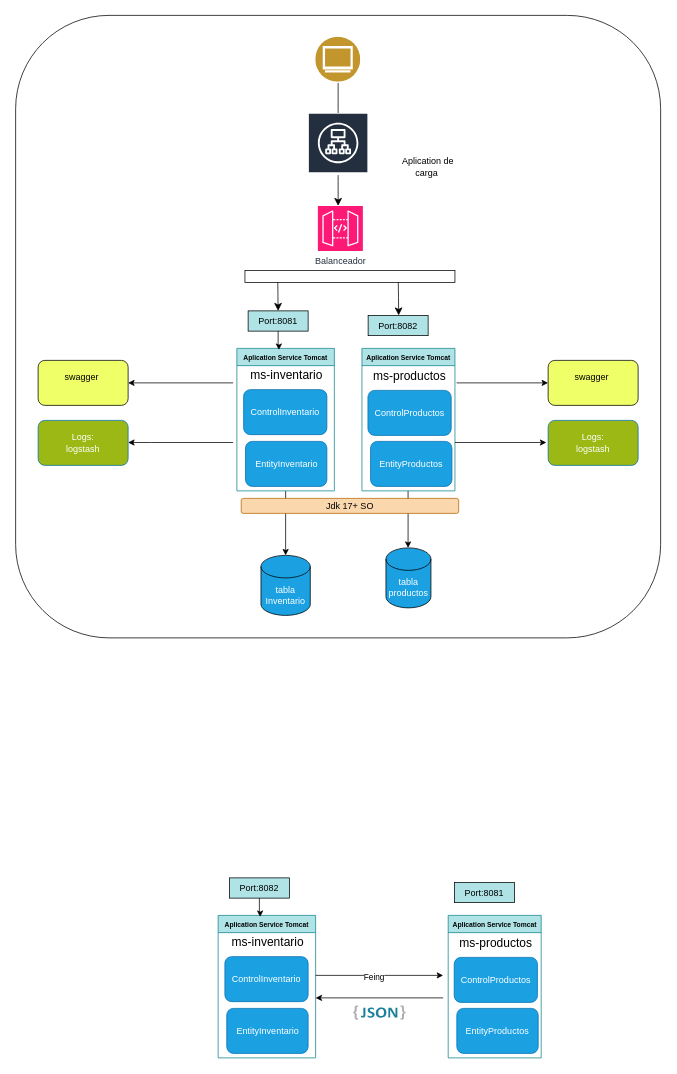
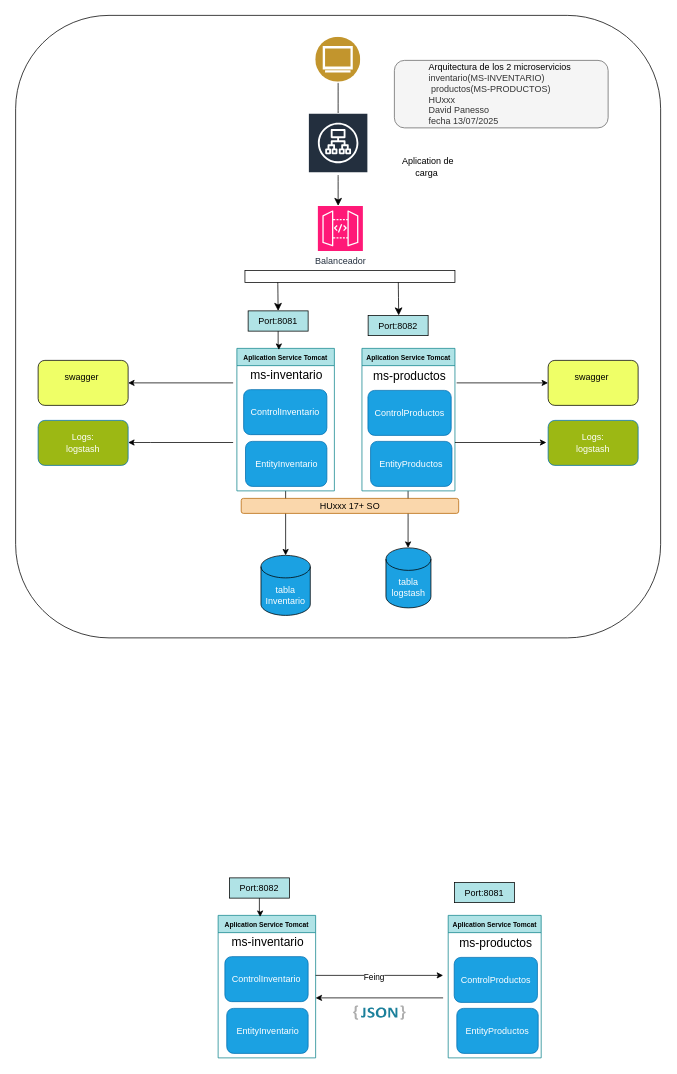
node "Arquitectura de los 2 microservicios inventario(MS-INVENTARIO) productos(MS-PRODUCTOS) HUxxx David Panesso fecha 13/07/2025": added
node "Jdk 17+ SO": label "Jdk 17+ SO" -> "HUxxx 17+ SO"
node "tabla productos": label "tabla productos" -> "tabla logstash"
